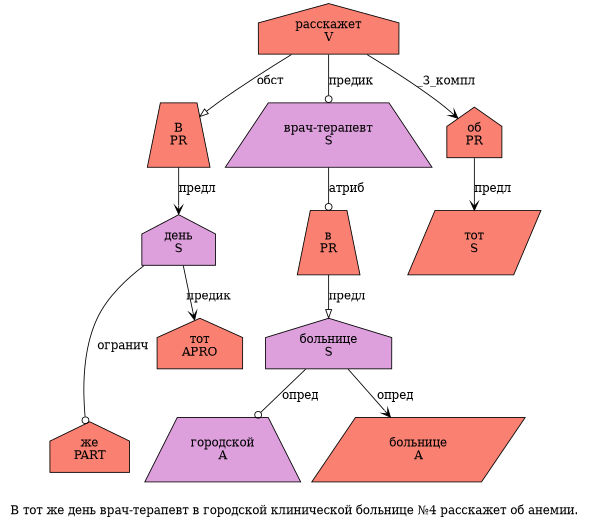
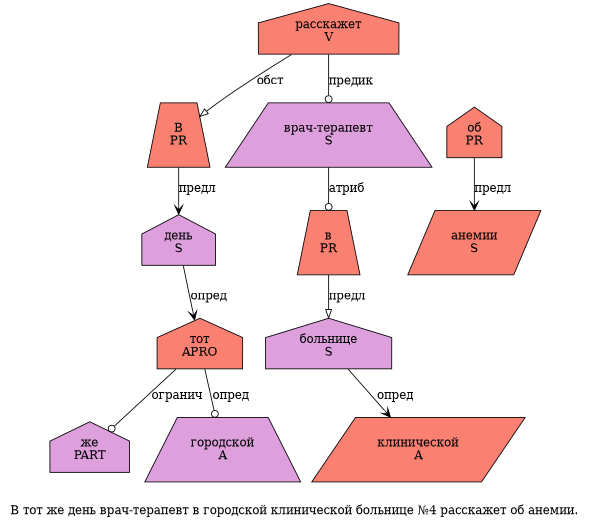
edge "расскажет V" -> "об PR": removed, label "_3_компл"
node "тот S": label "тот S" -> "анемии S"
edge "день S" -> "тот APRO": label "предик" -> "опред"
edge "день S" -> "же PART": now "тот APRO" -> "же PART"
edge "больнице S" -> "городской A": now "тот APRO" -> "городской A"
node "же PART": fillcolor salmon -> plum
node "больнице A": label "больнице A" -> "клинической A"
